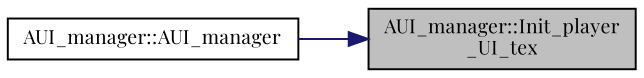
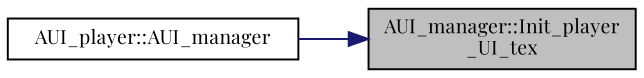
node "AUI_manager::AUI_manager": label "AUI_manager::AUI_manager" -> "AUI_player::AUI_manager"
